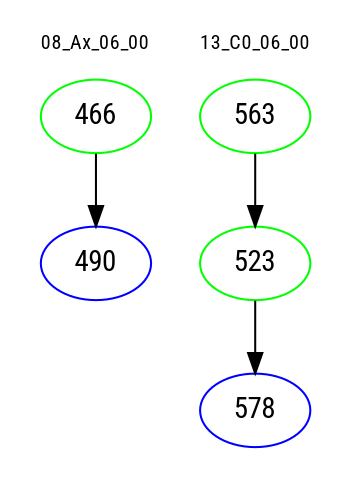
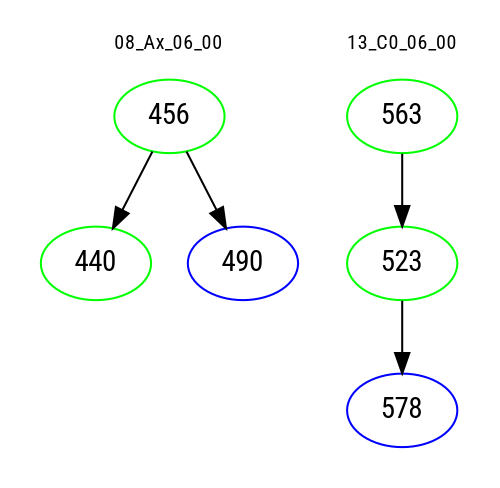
node "466": label "466" -> "456"
node "440": added
